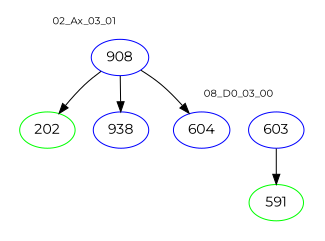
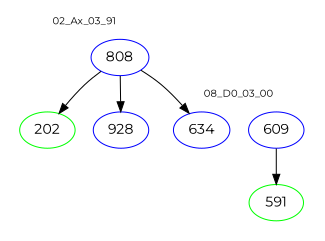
cluster "02_Ax_03_01": label "02_Ax_03_01" -> "02_Ax_03_91"
node "908": label "908" -> "808"
node "938": label "938" -> "928"
node "604": label "604" -> "634"
node "603": label "603" -> "609"
